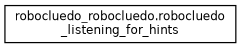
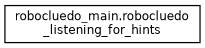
node "robocluedo_robocluedo.robocluedo _listening_for_hints": label "robocluedo_robocluedo.robocluedo _listening_for_hints" -> "robocluedo_main.robocluedo _listening_for_hints"
